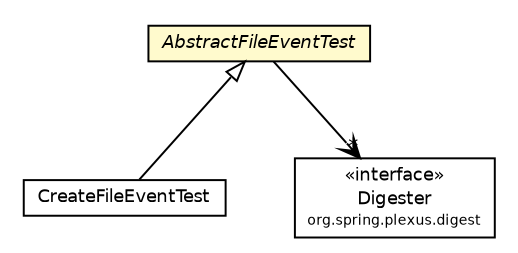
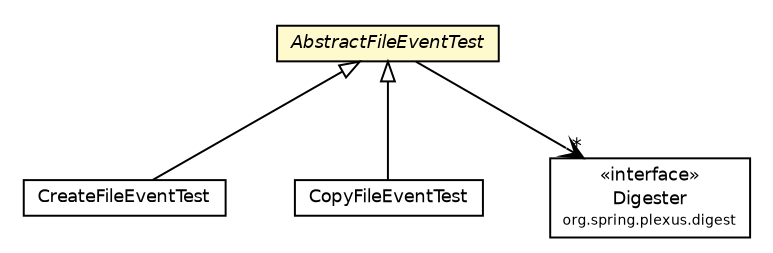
node "CopyFileEventTest": added
